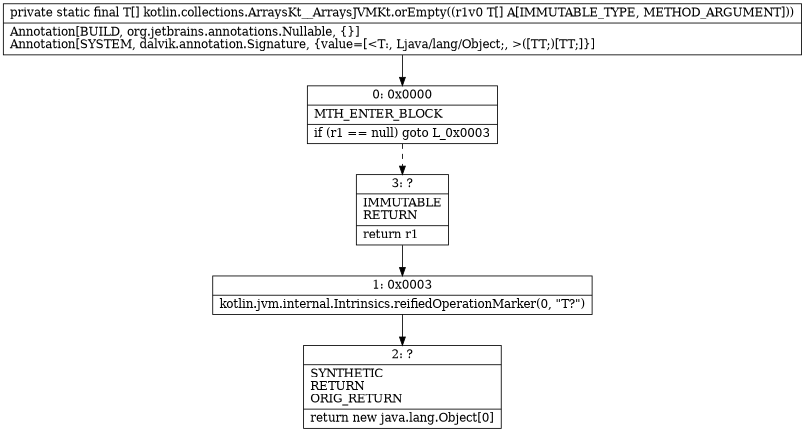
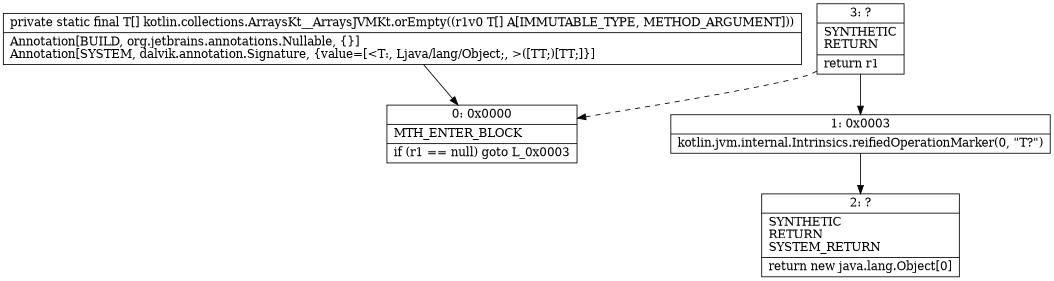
edge "0: 0x0000" -> "3: ?": reversed
node "3: ?": text "IMMUTABLE" -> "SYNTHETIC"
node "2: ?": text "ORIG_RETURN" -> "SYSTEM_RETURN"
